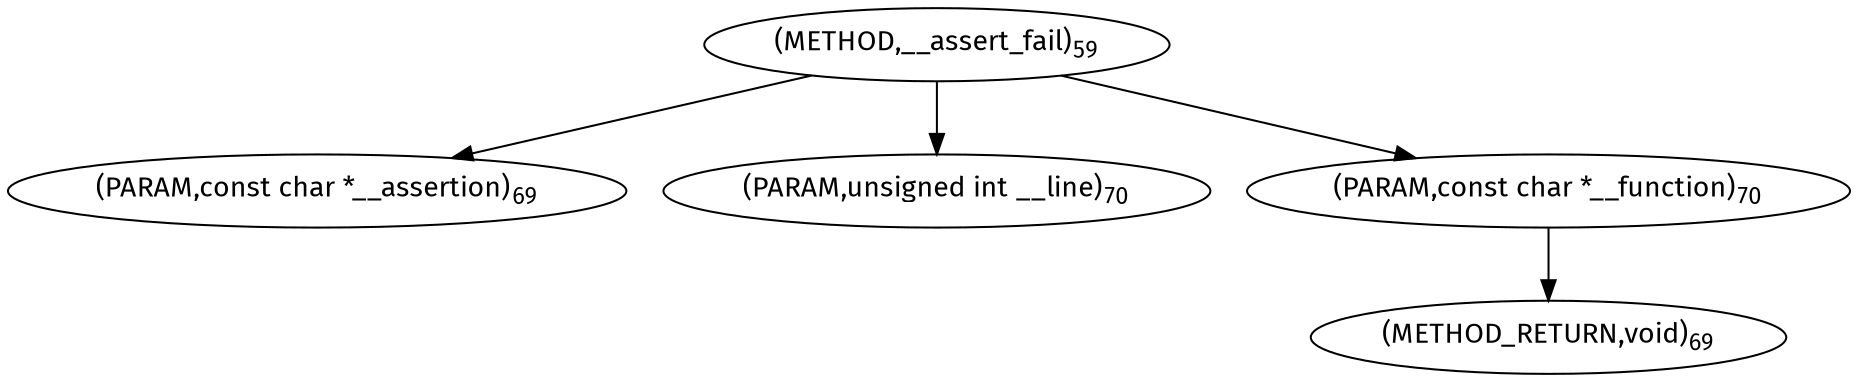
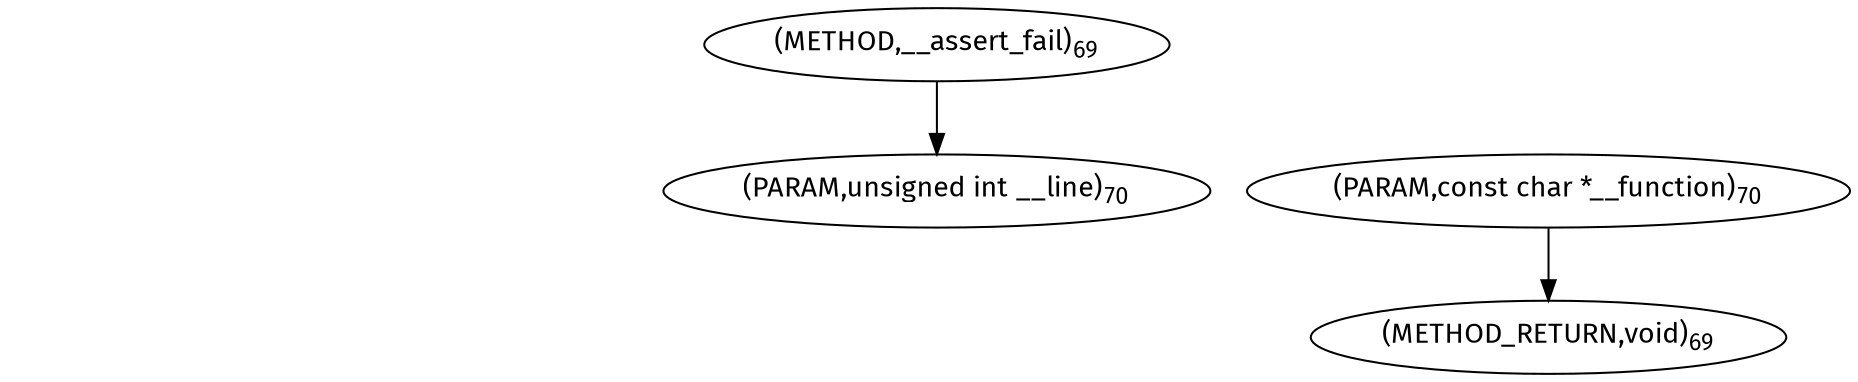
node "(METHOD,__assert_fail)": text "59" -> "69"
edge "(METHOD,__assert_fail)" -> "(PARAM,const char *__function)": removed
node "(PARAM,const char *__assertion)": removed
